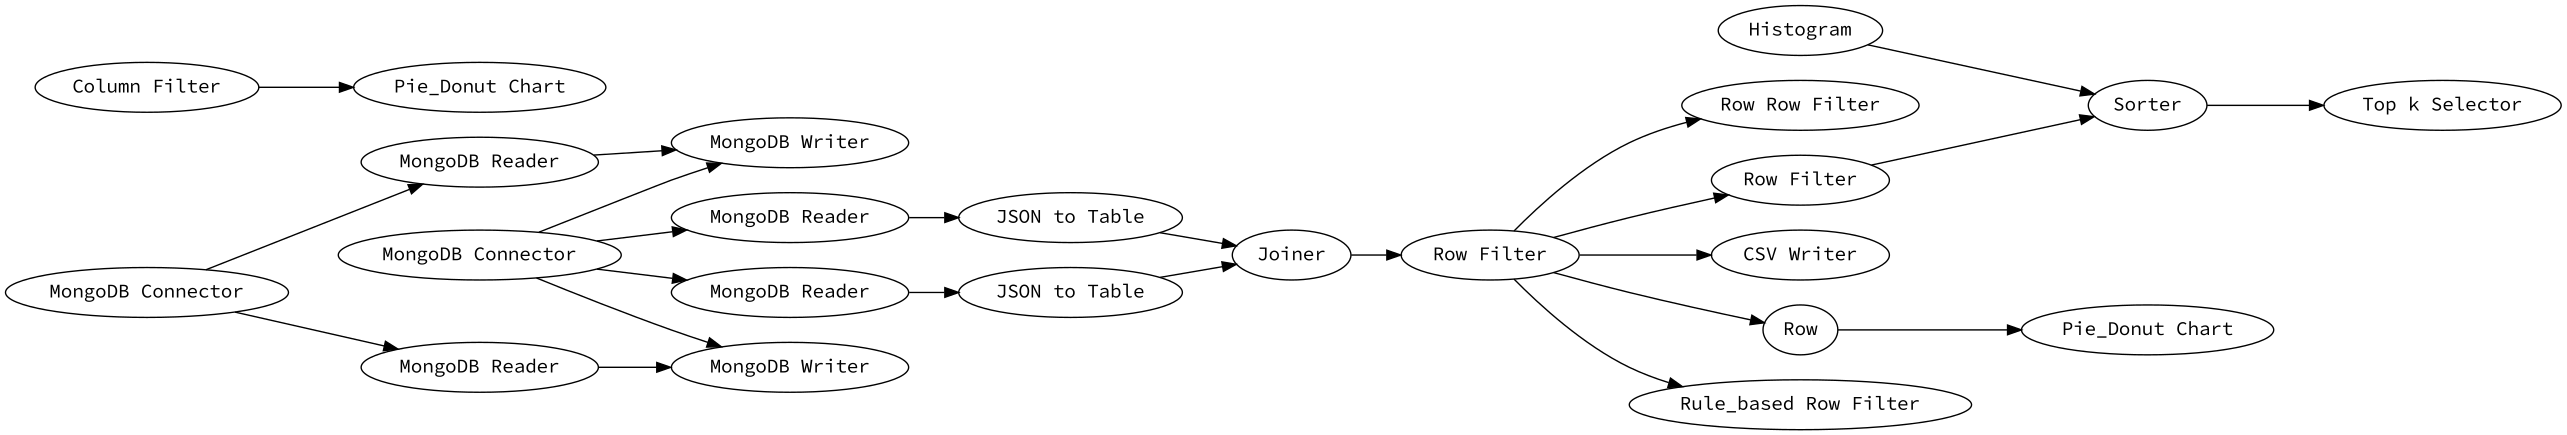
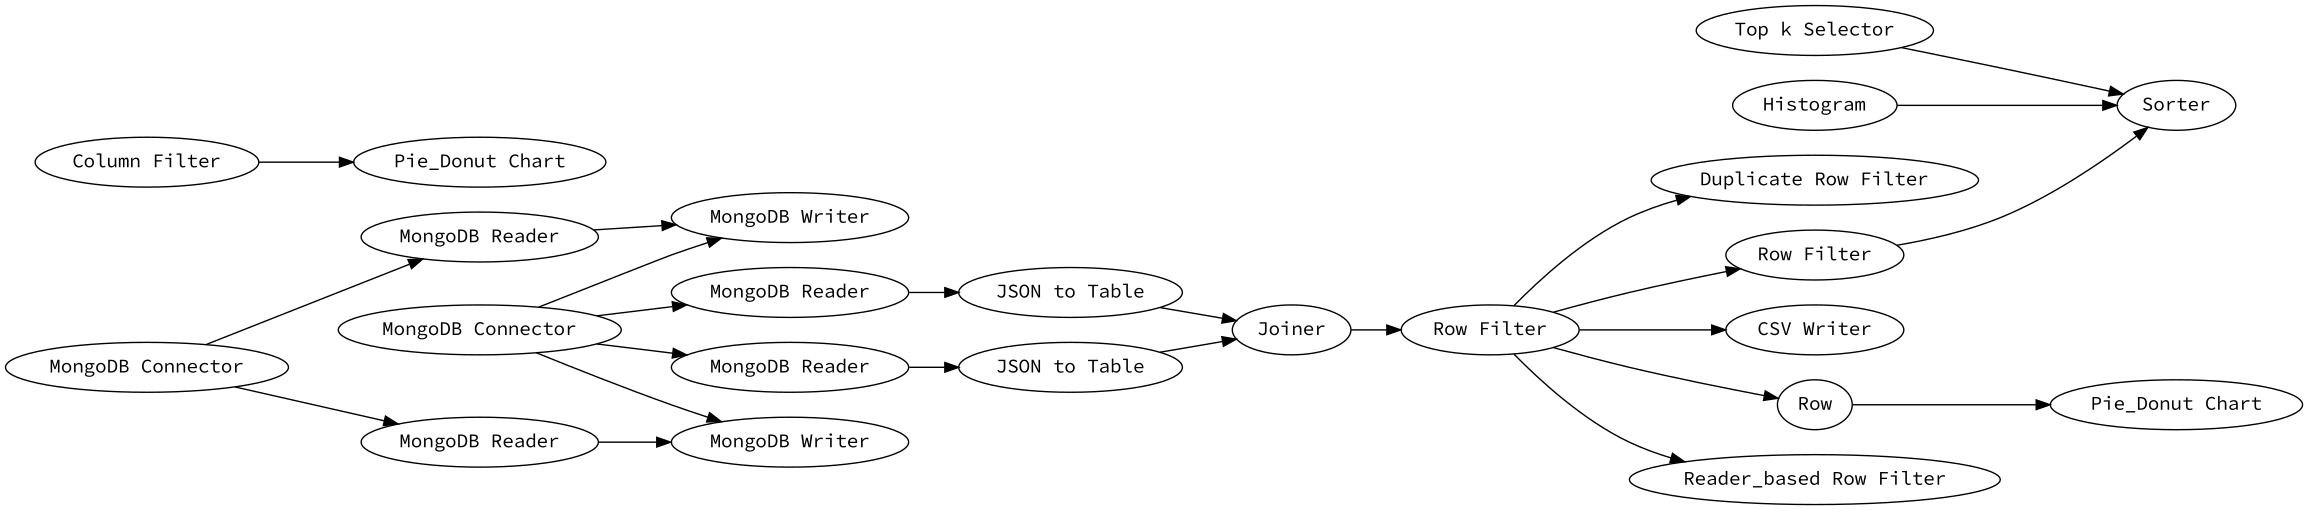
node "Row Row Filter": label "Row Row Filter" -> "Duplicate Row Filter"
edge "Sorter" -> "Top k Selector": reversed
node "Rule_based Row Filter": label "Rule_based Row Filter" -> "Reader_based Row Filter"
